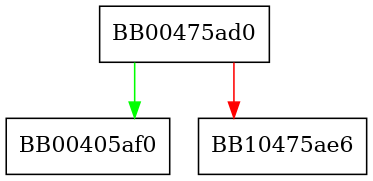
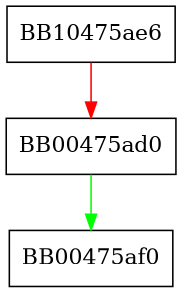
edge "BB00475ad0" -> "BB10475ae6": reversed
node "BB00405af0": label "BB00405af0" -> "BB00475af0"
